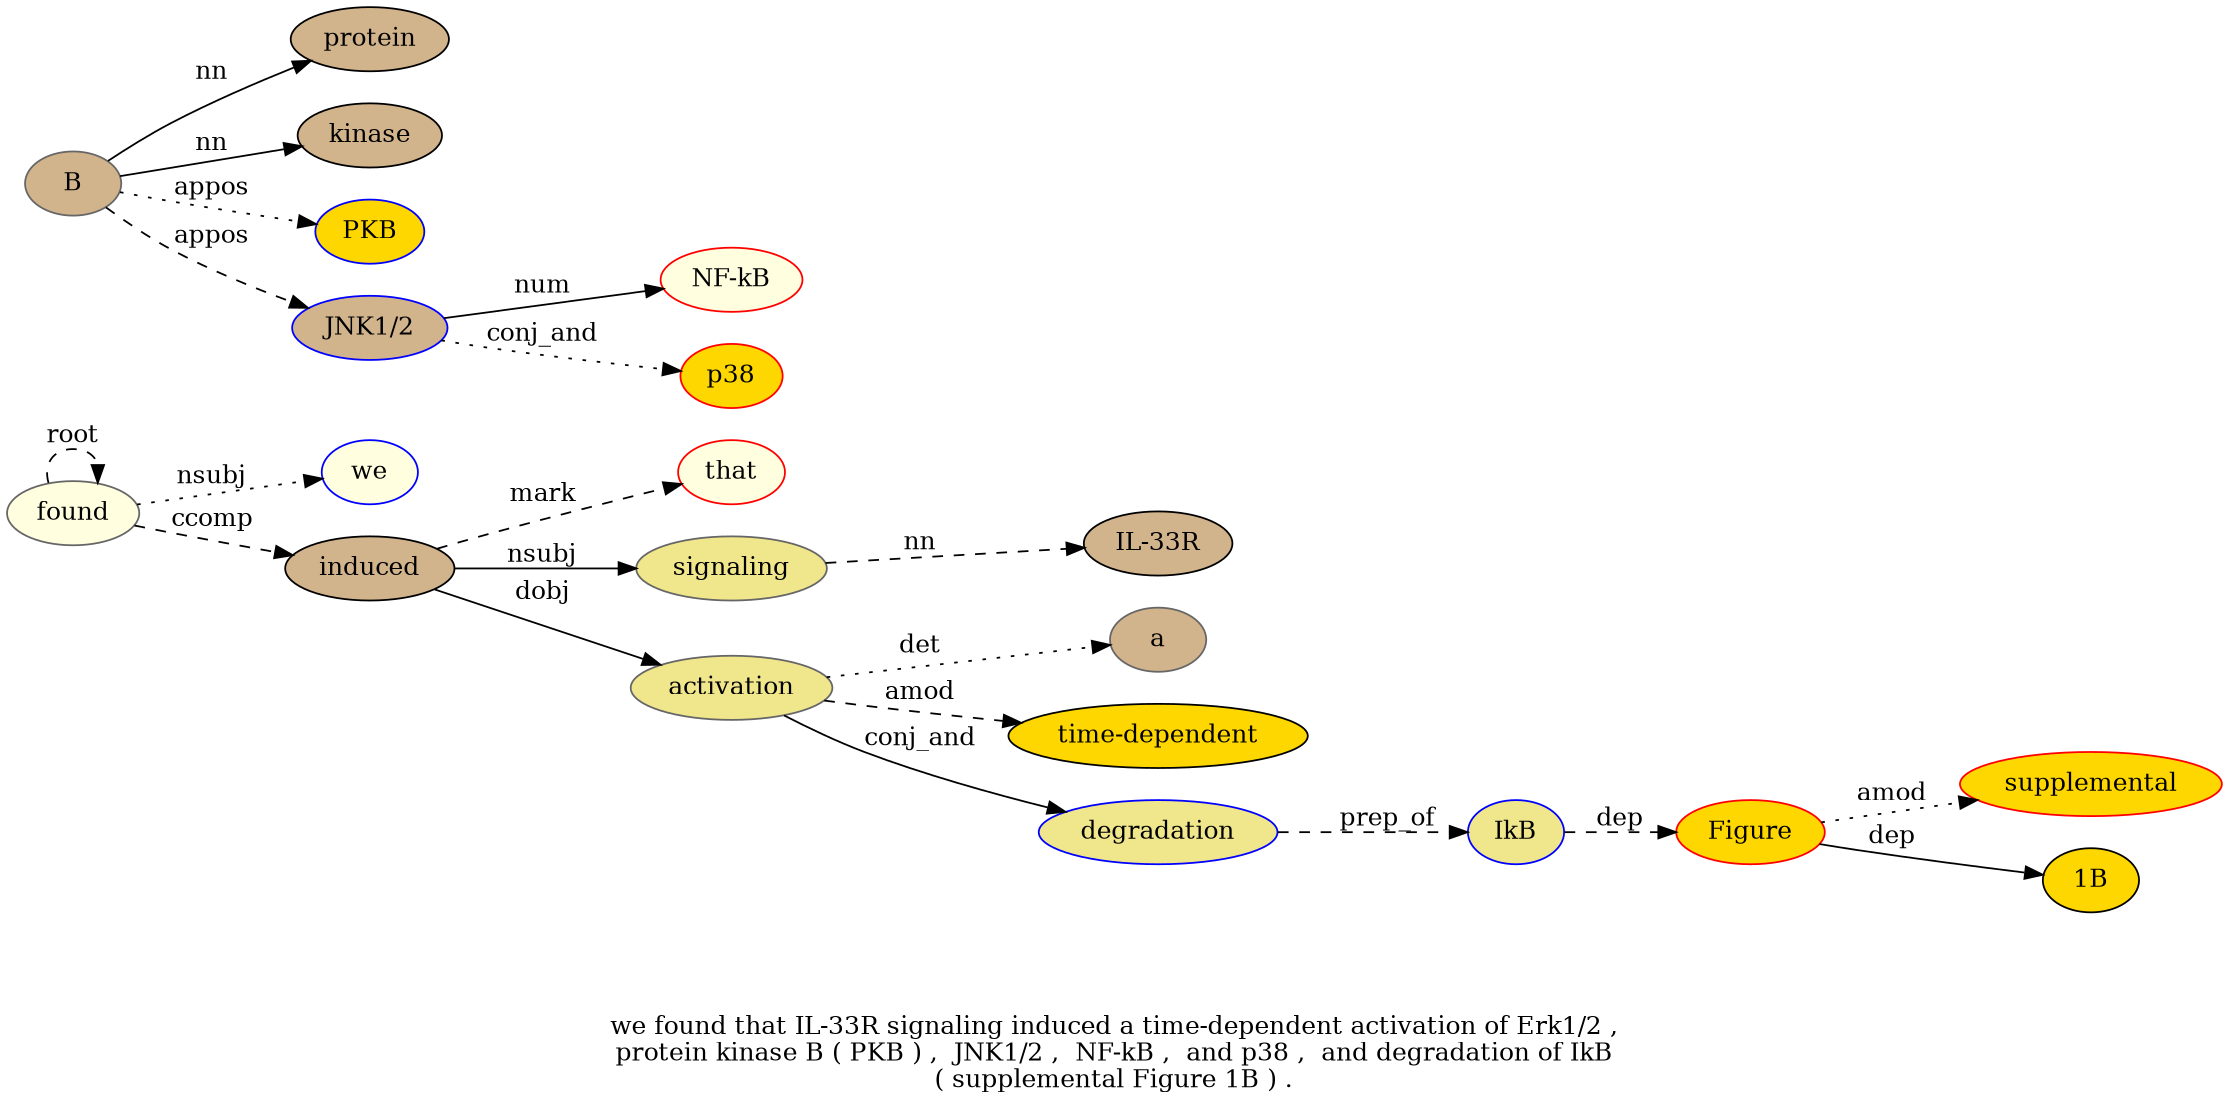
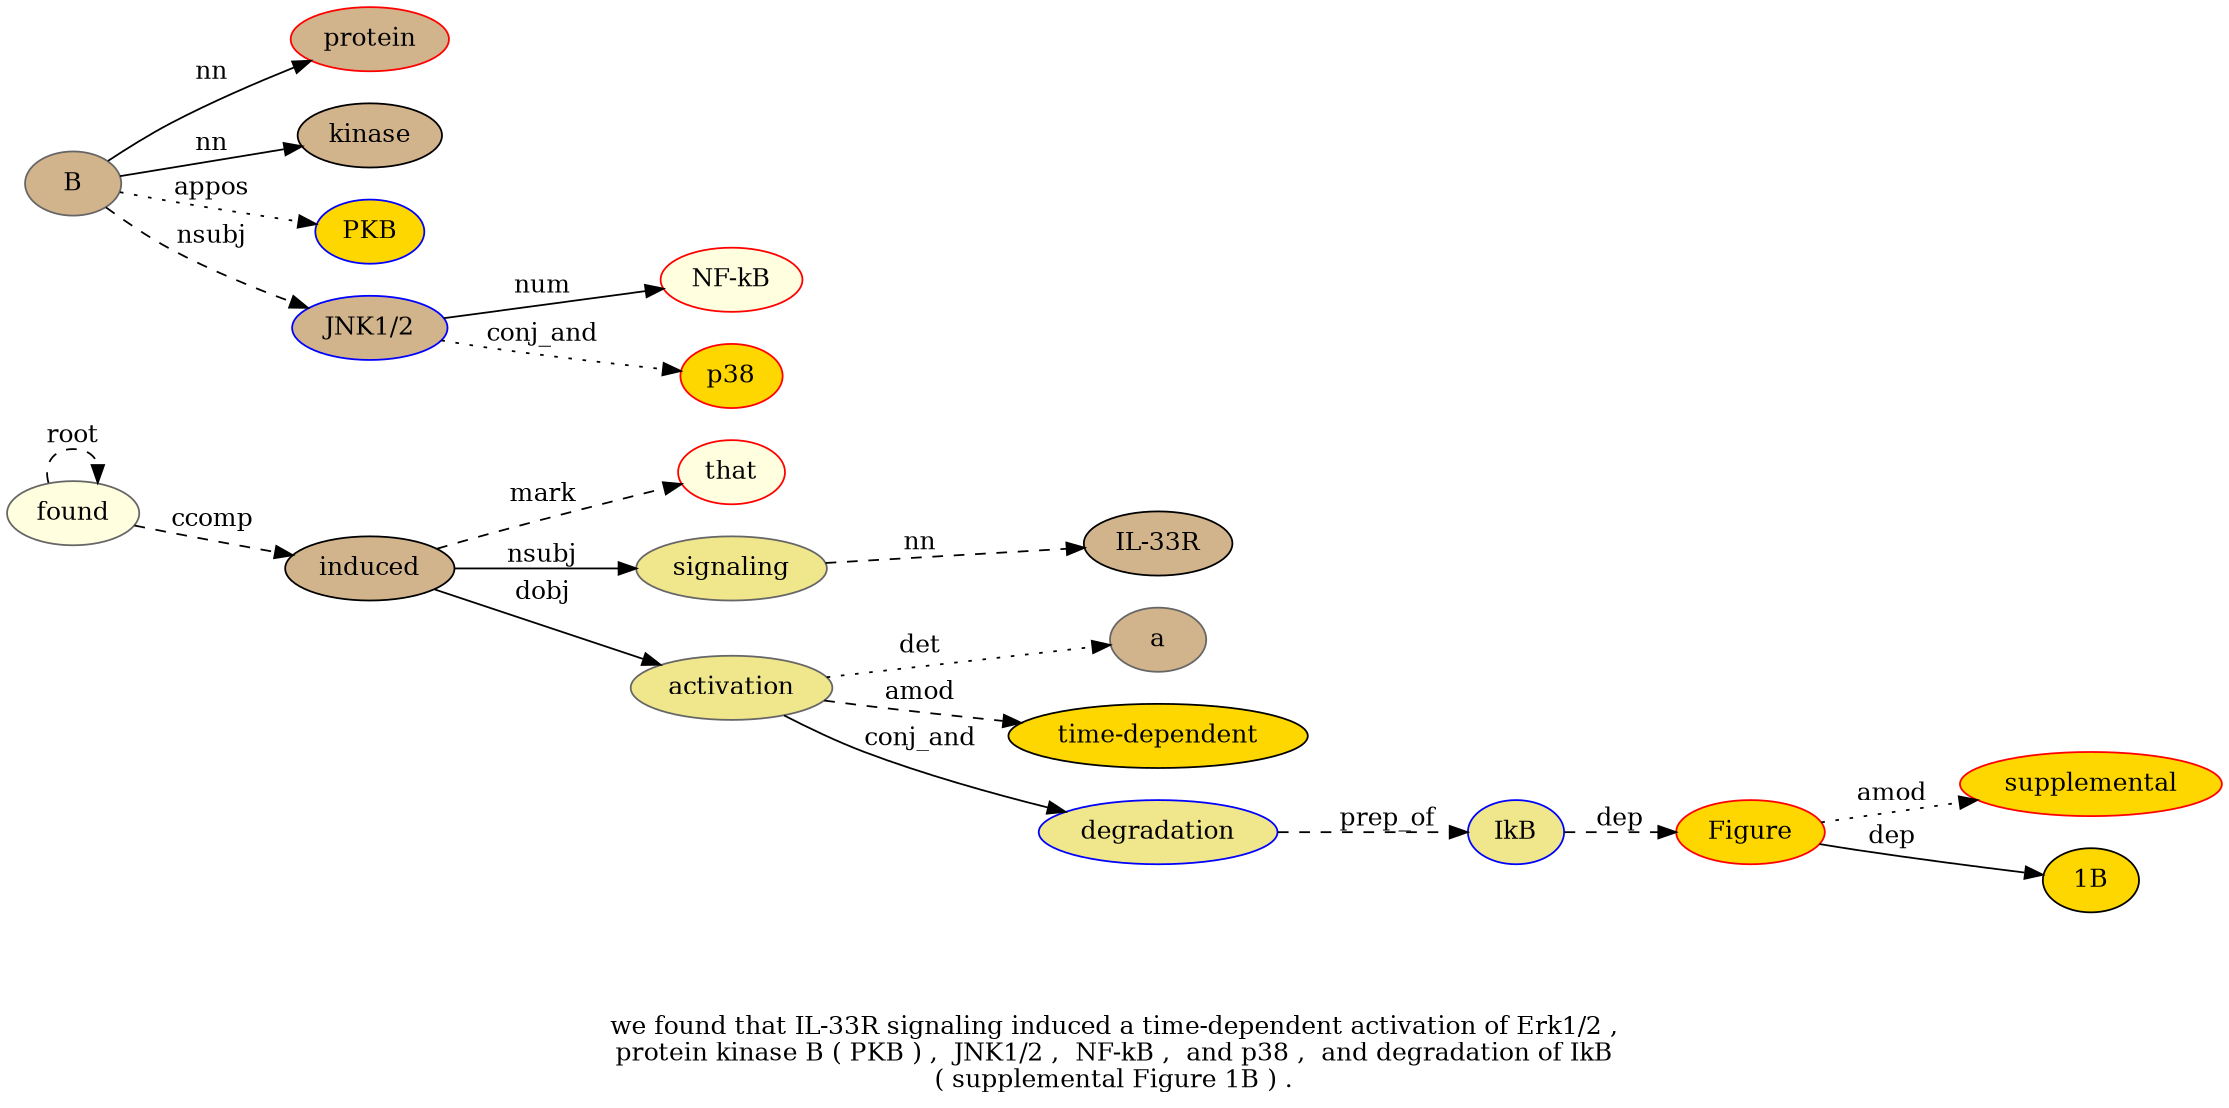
node "protein": color black -> red
edge "B" -> "JNK1/2": label "appos" -> "nsubj"
node "we": removed
